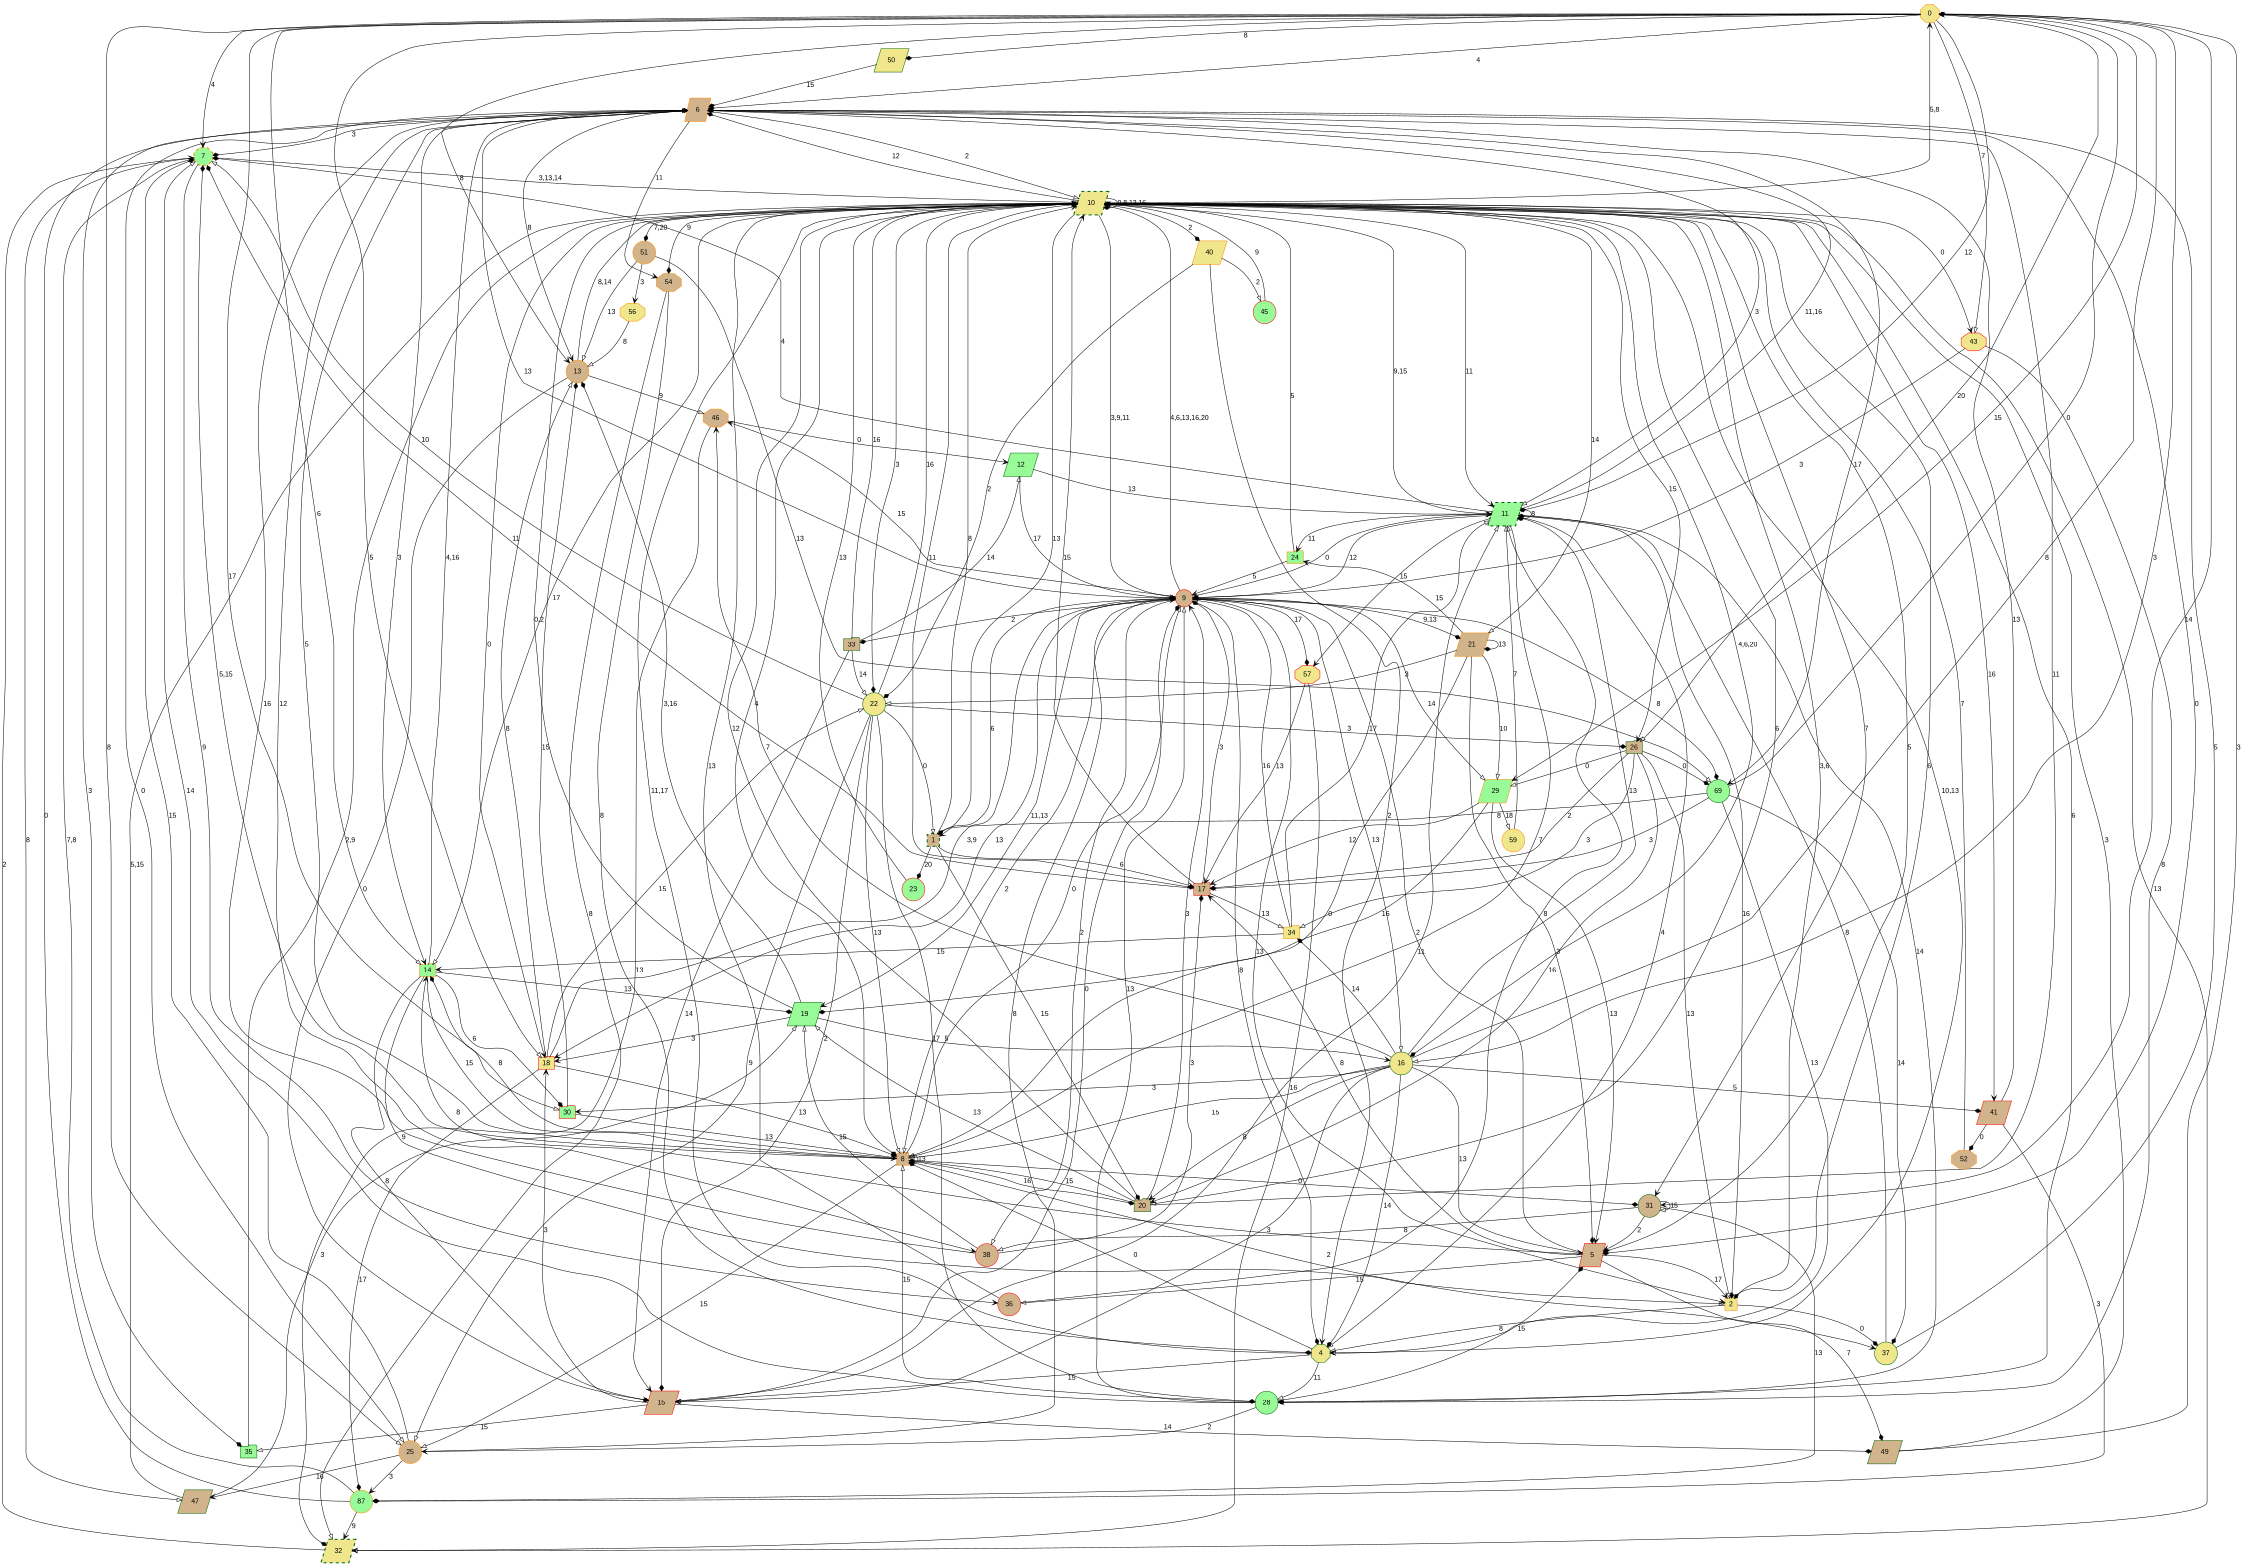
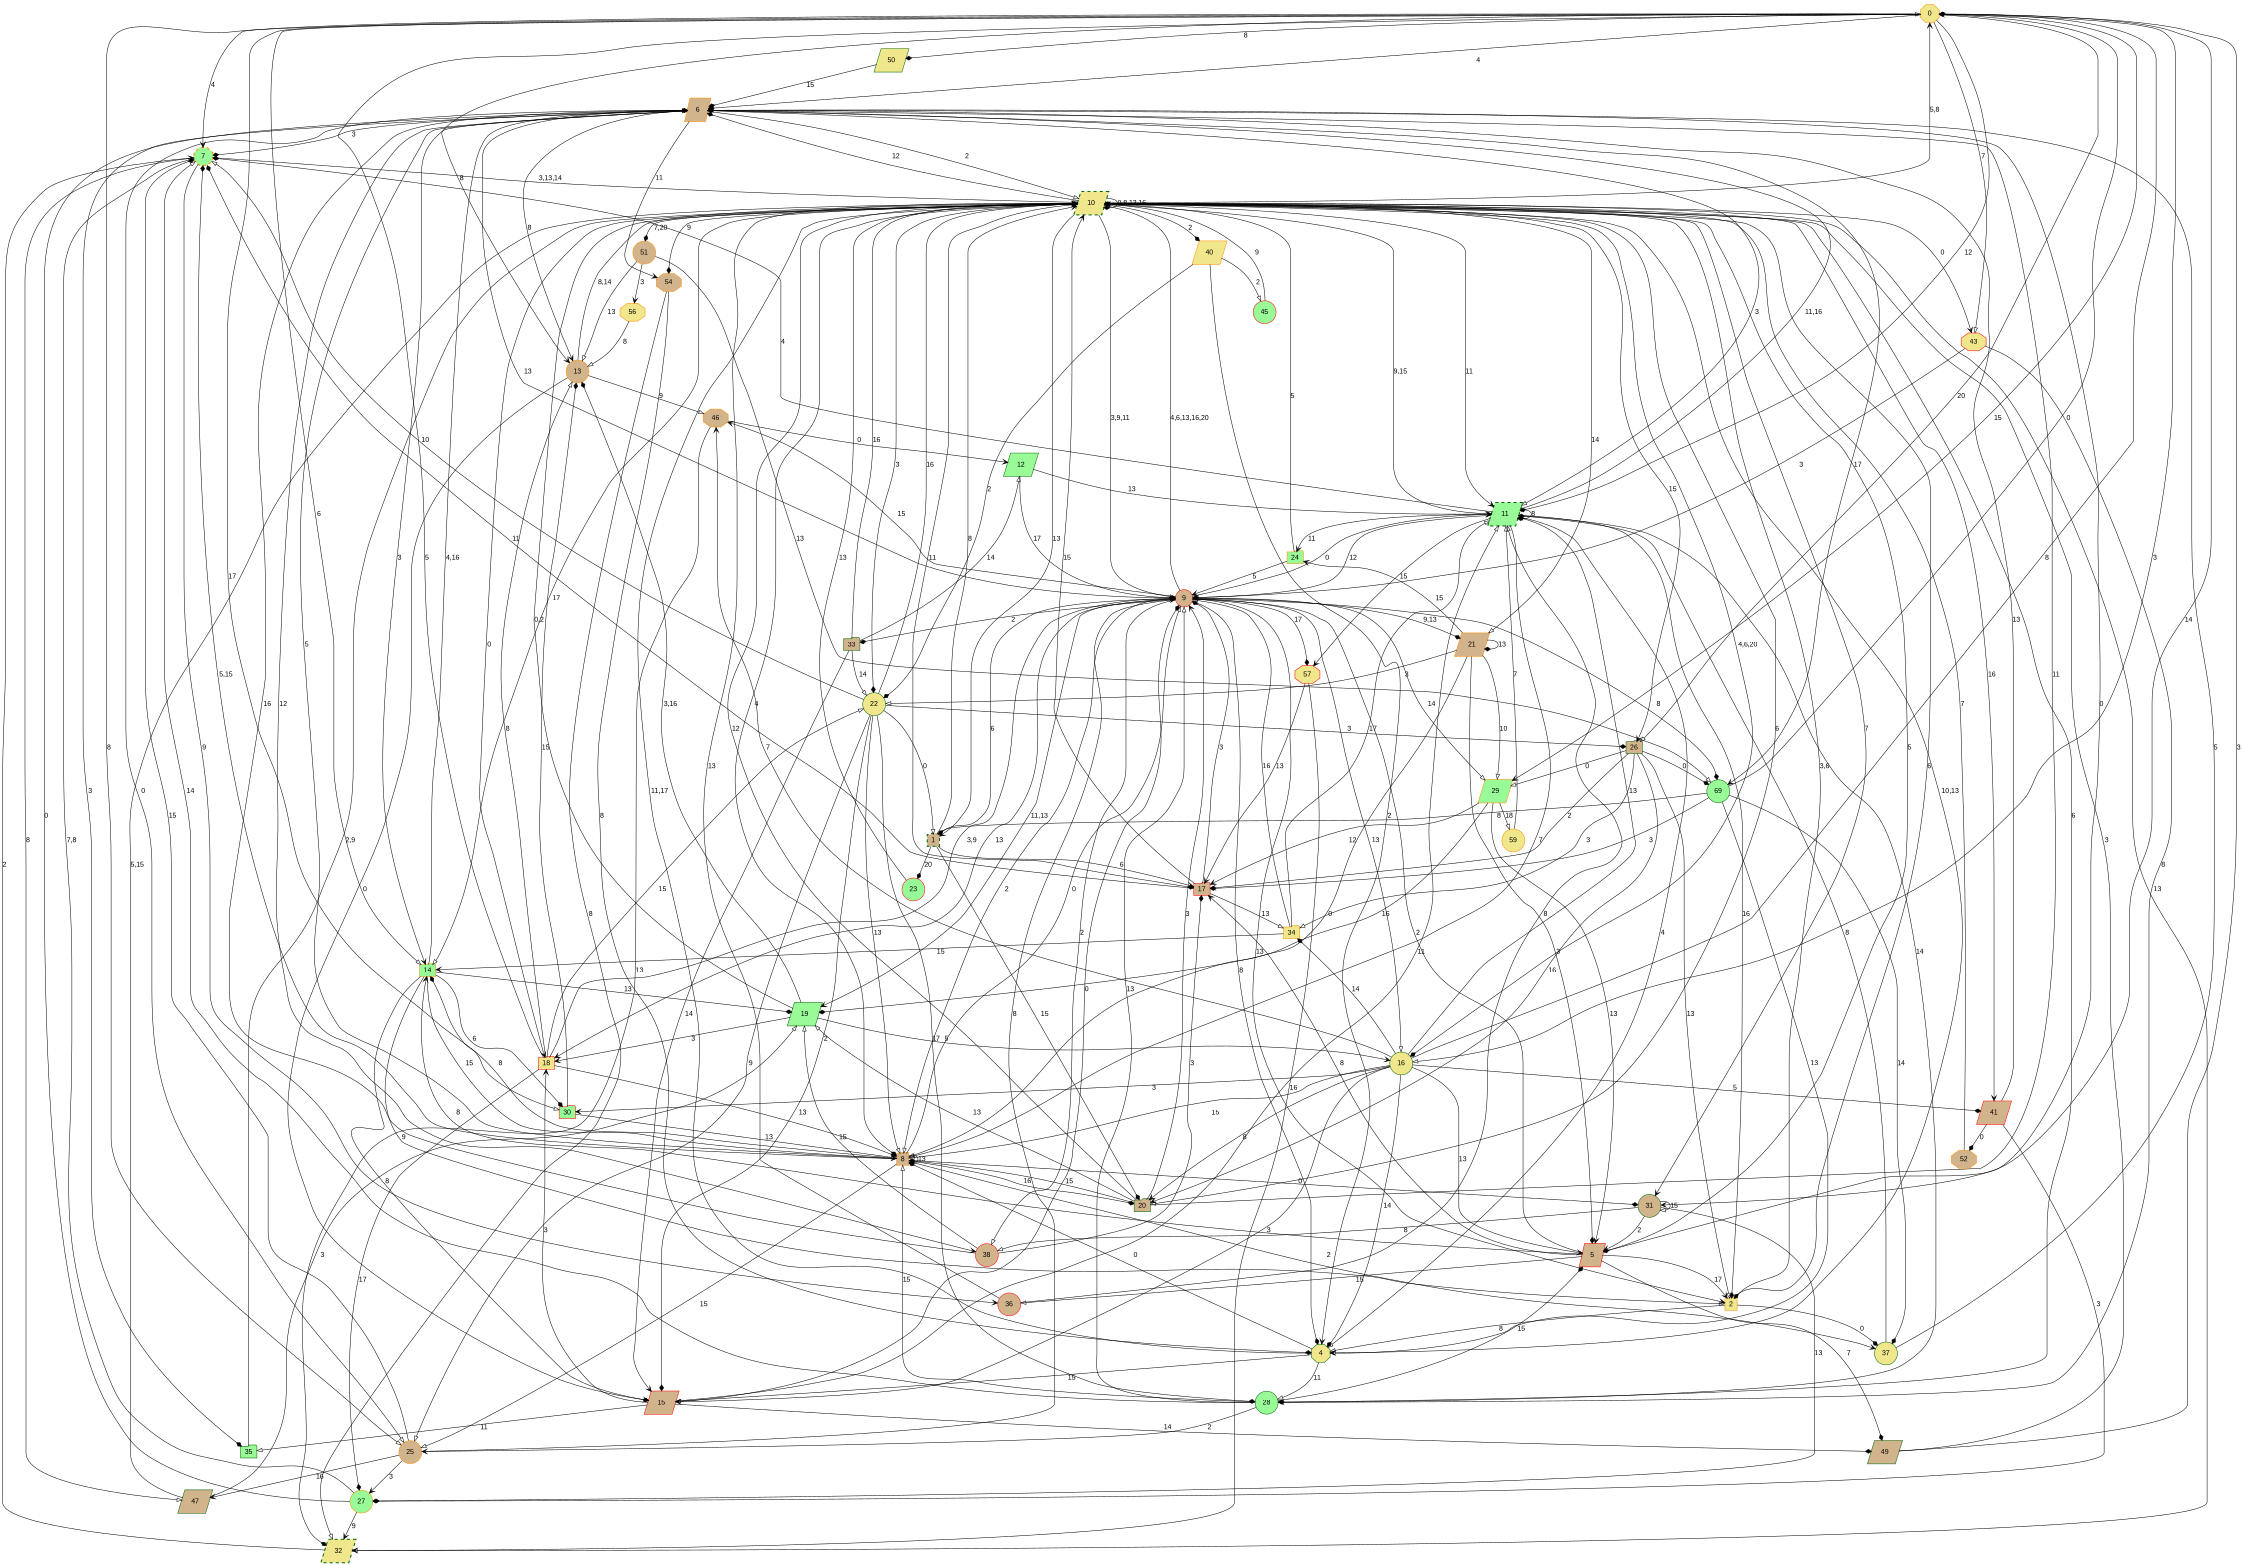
edge "0" -> "18": reversed
edge "6" -> "5": reversed
edge "15" -> "35": label "15" -> "11"
node "87": label "87" -> "27"
